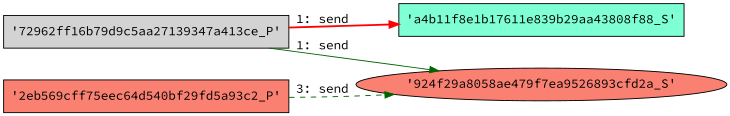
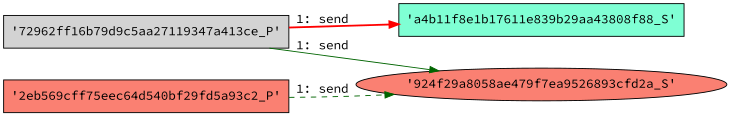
node "'72962ff16b79d9c5aa27139347a413ce_P'": label "'72962ff16b79d9c5aa27139347a413ce_P'" -> "'72962ff16b79d9c5aa27119347a413ce_P'"
edge "'2eb569cff75eec64d540bf29fd5a93c2_P'" -> "'924f29a8058ae479f7ea9526893cfd2a_S'": label "3: send" -> "1: send"
